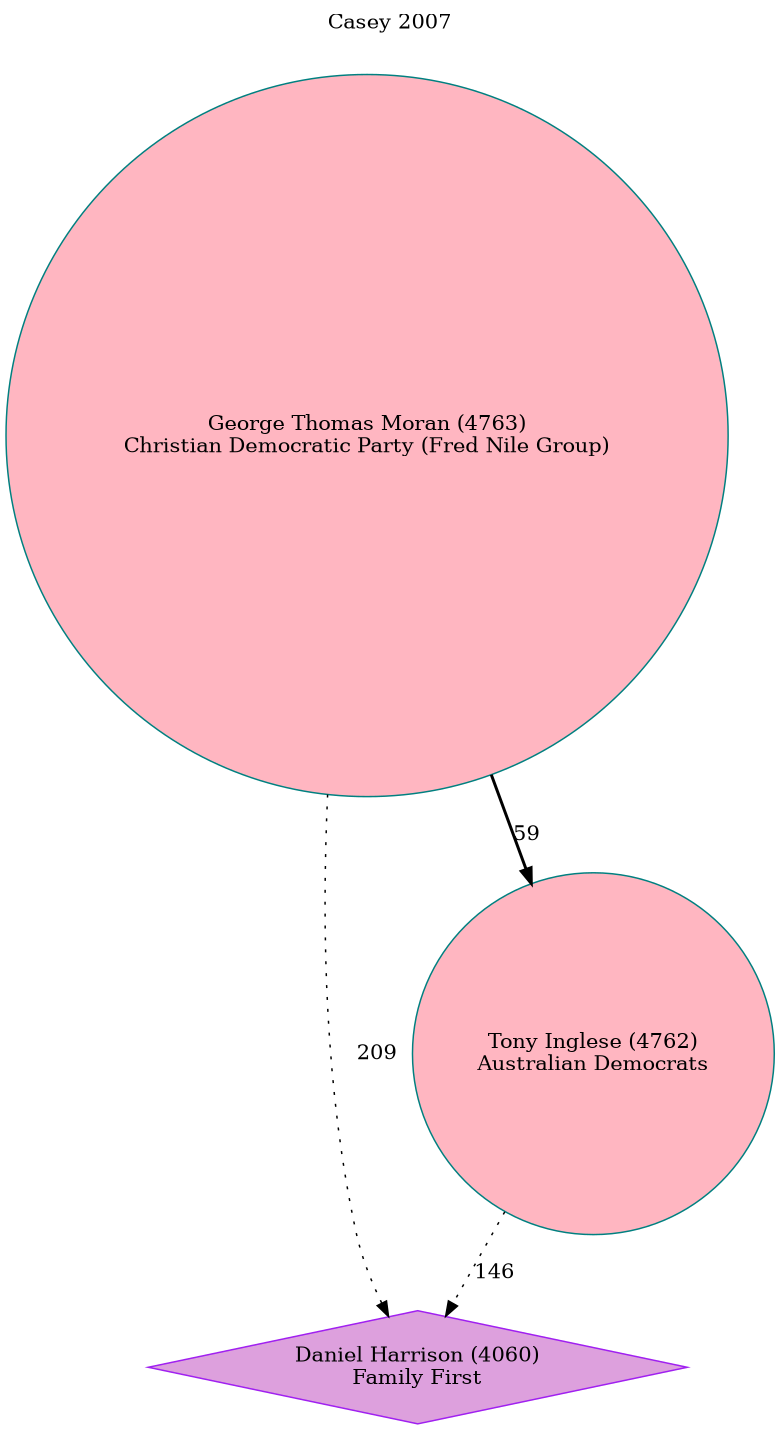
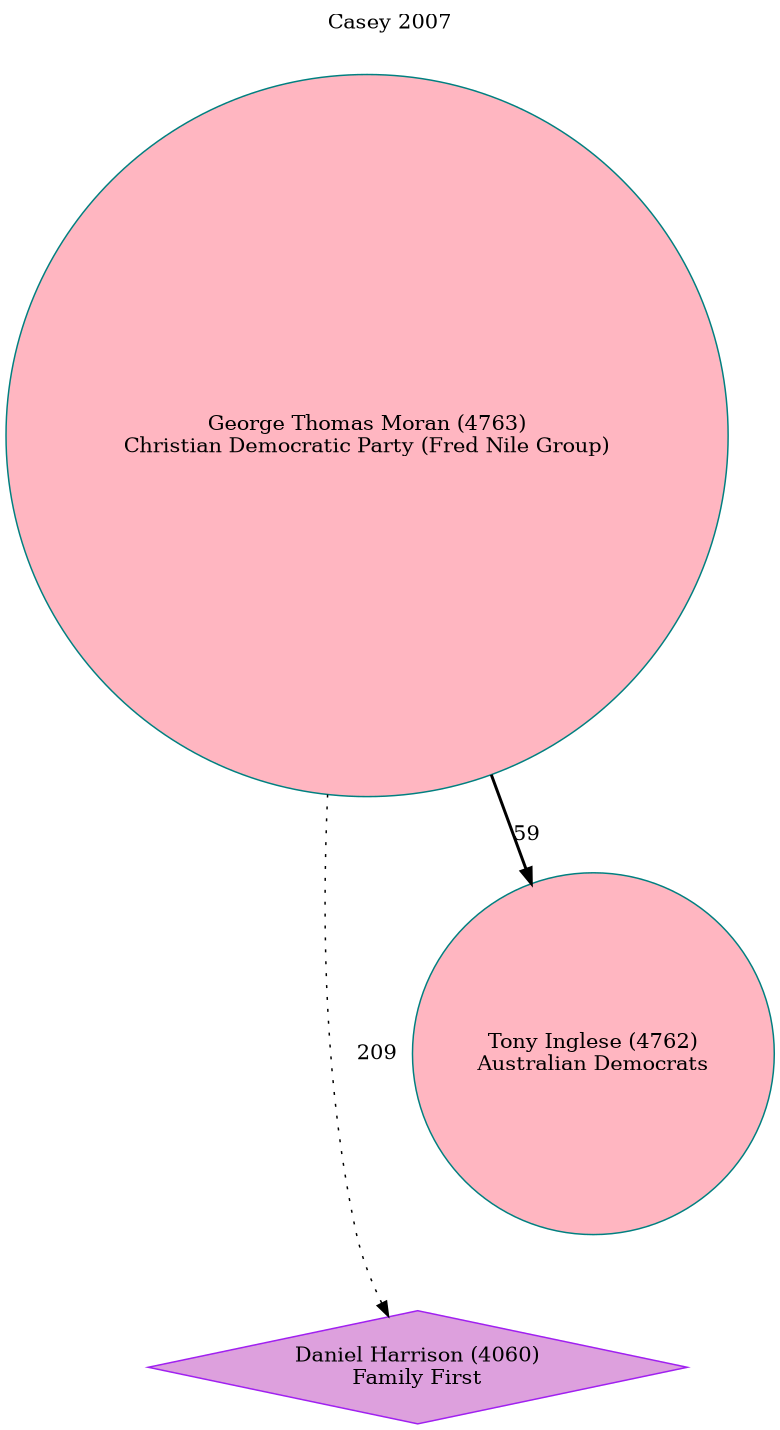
edge "Tony Inglese (4762) Australian Democrats" -> "Daniel Harrison (4060) Family First": removed, label "146"
